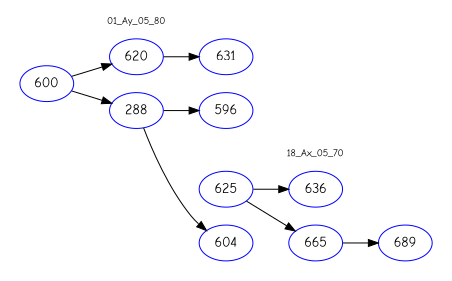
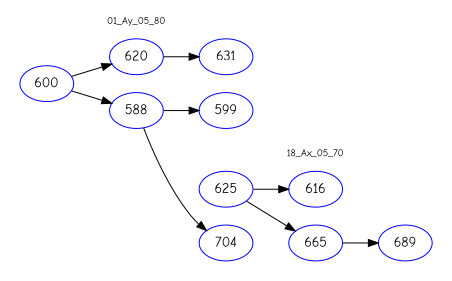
node "288": label "288" -> "588"
node "596": label "596" -> "599"
node "636": label "636" -> "616"
node "604": label "604" -> "704"
